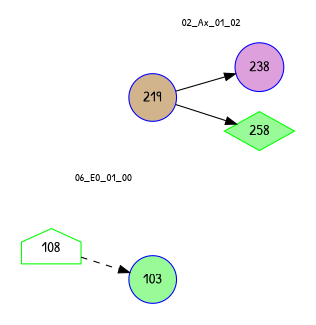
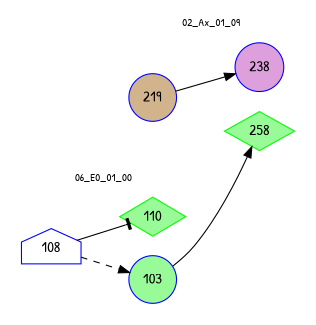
cluster "02_Ax_01_02": label "02_Ax_01_02" -> "02_Ax_01_09"
edge "219" -> "258": now "103" -> "258"
node "110": added
node "108": color green -> blue
